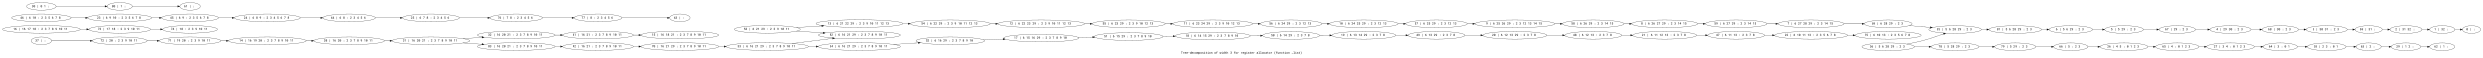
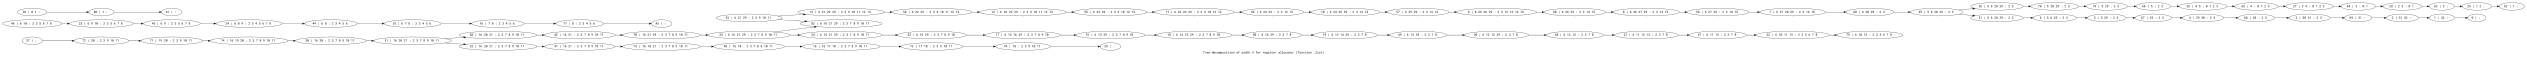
edge "36 | 5 6 28 29 : 2 3" -> "35 | 5 6 28 29 : 2 3": reversed
node "40 | 16 18 : 2 3 7 8 9 10 11": added
node "39 | :": added
